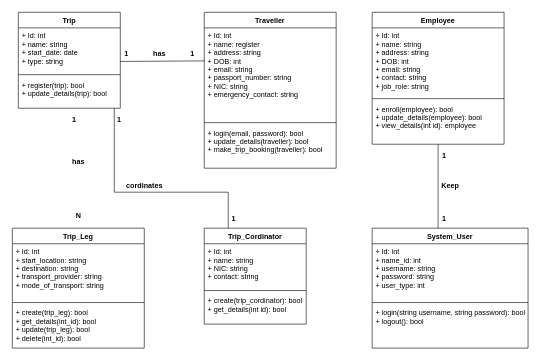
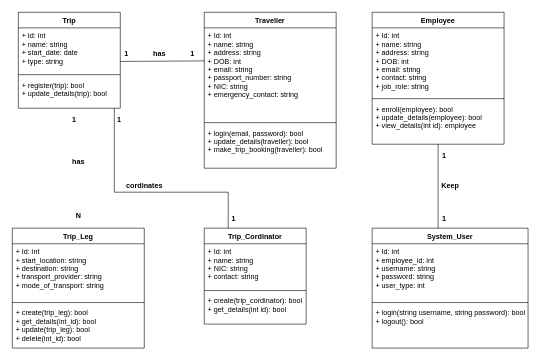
node "+ Id: int + name: register + address: string + DOB: int + email: string + passport_number: string + NIC: string + emergency_contact: string": label "+ Id: int + name: register + address: string + DOB: int + email: string + passport_number: string + NIC: string + emergency_contact: string" -> "+ Id: int + name: string + address: string + DOB: int + email: string + passport_number: string + NIC: string + emergency_contact: string"
node "+ Id: int + name_id: int + username: string + password: string + user_type: int": label "+ Id: int + name_id: int + username: string + password: string + user_type: int" -> "+ Id: int + employee_id: int + username: string + password: string + user_type: int"
